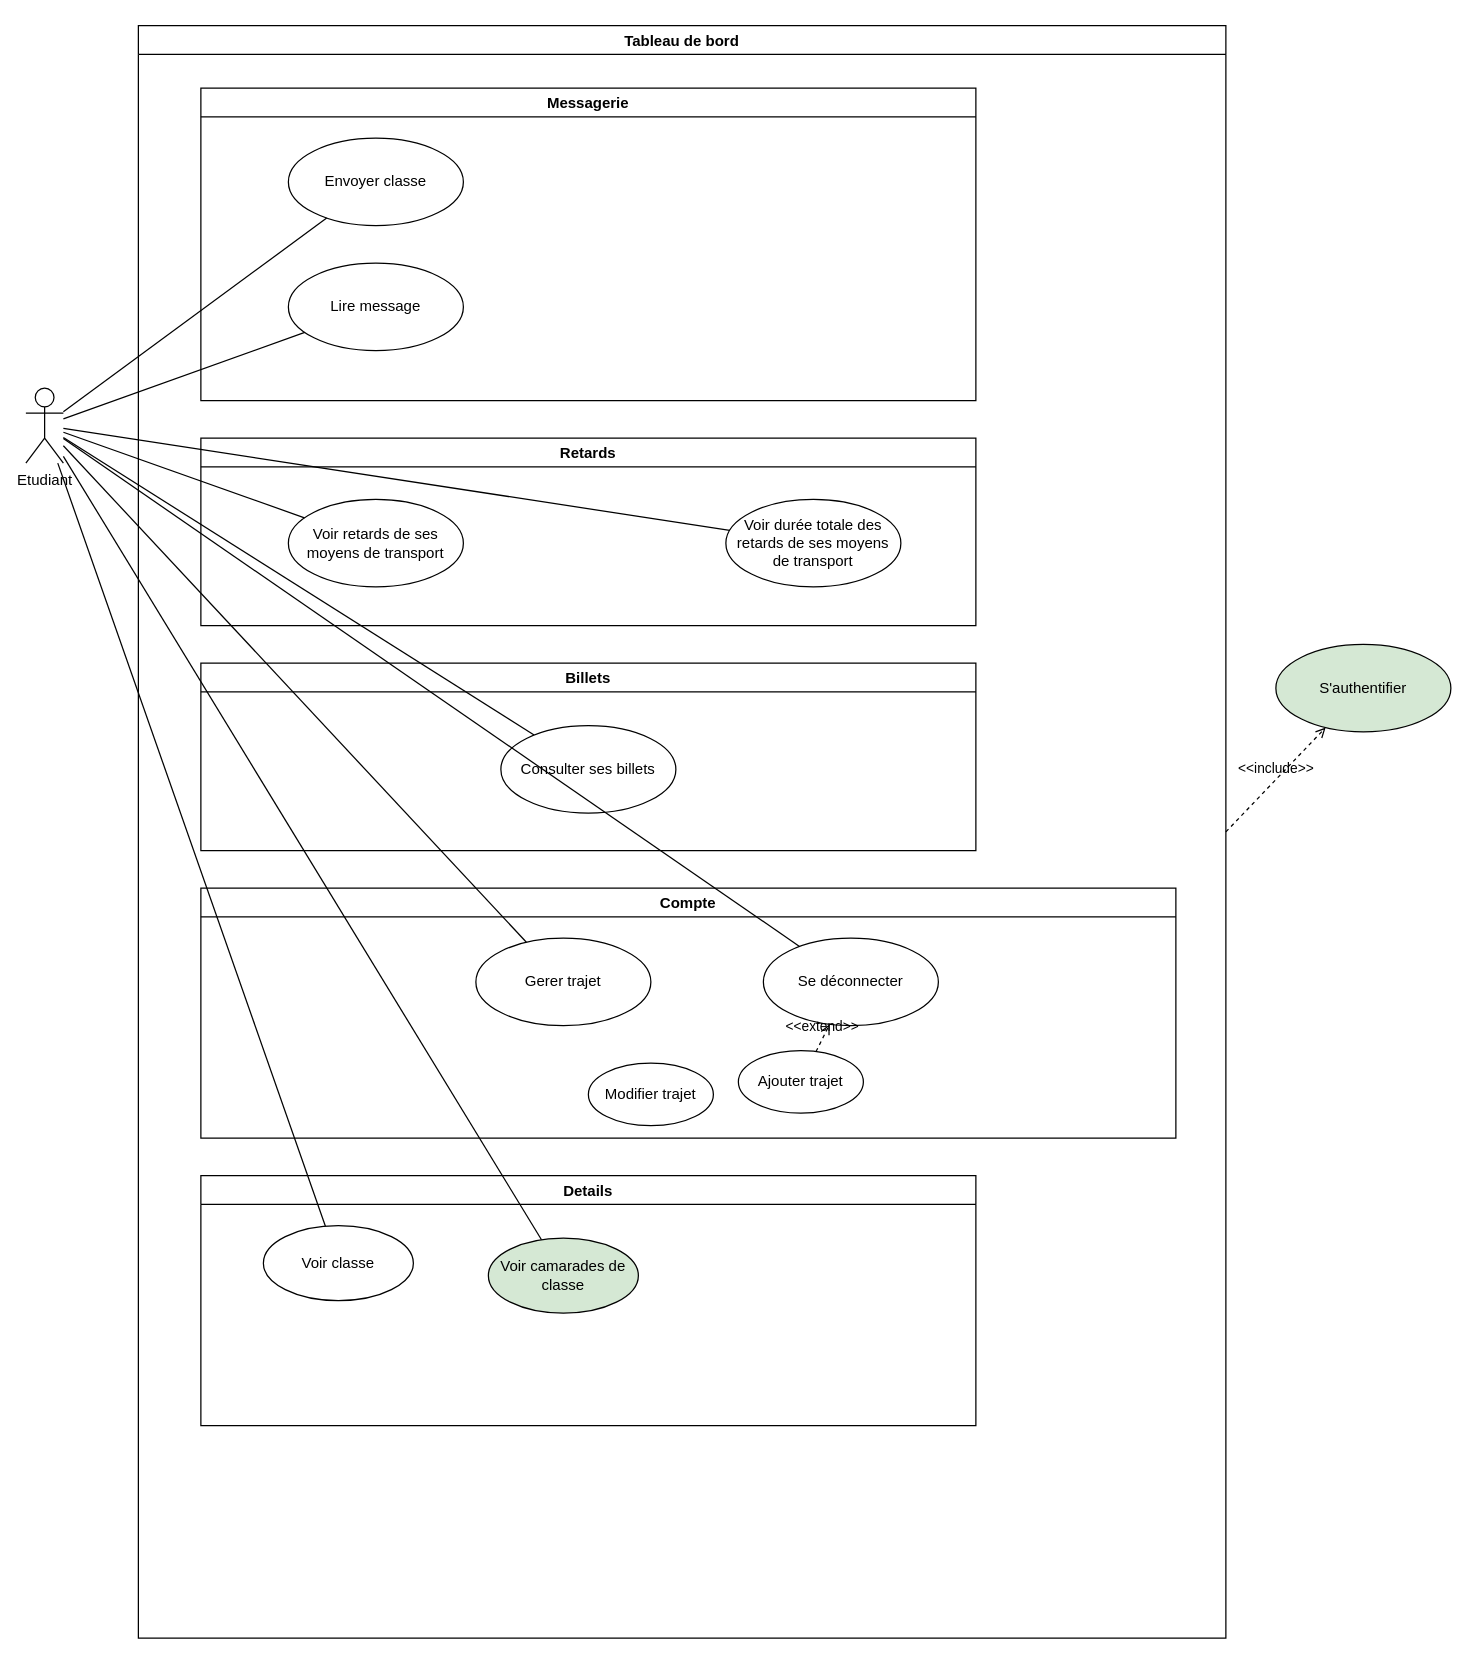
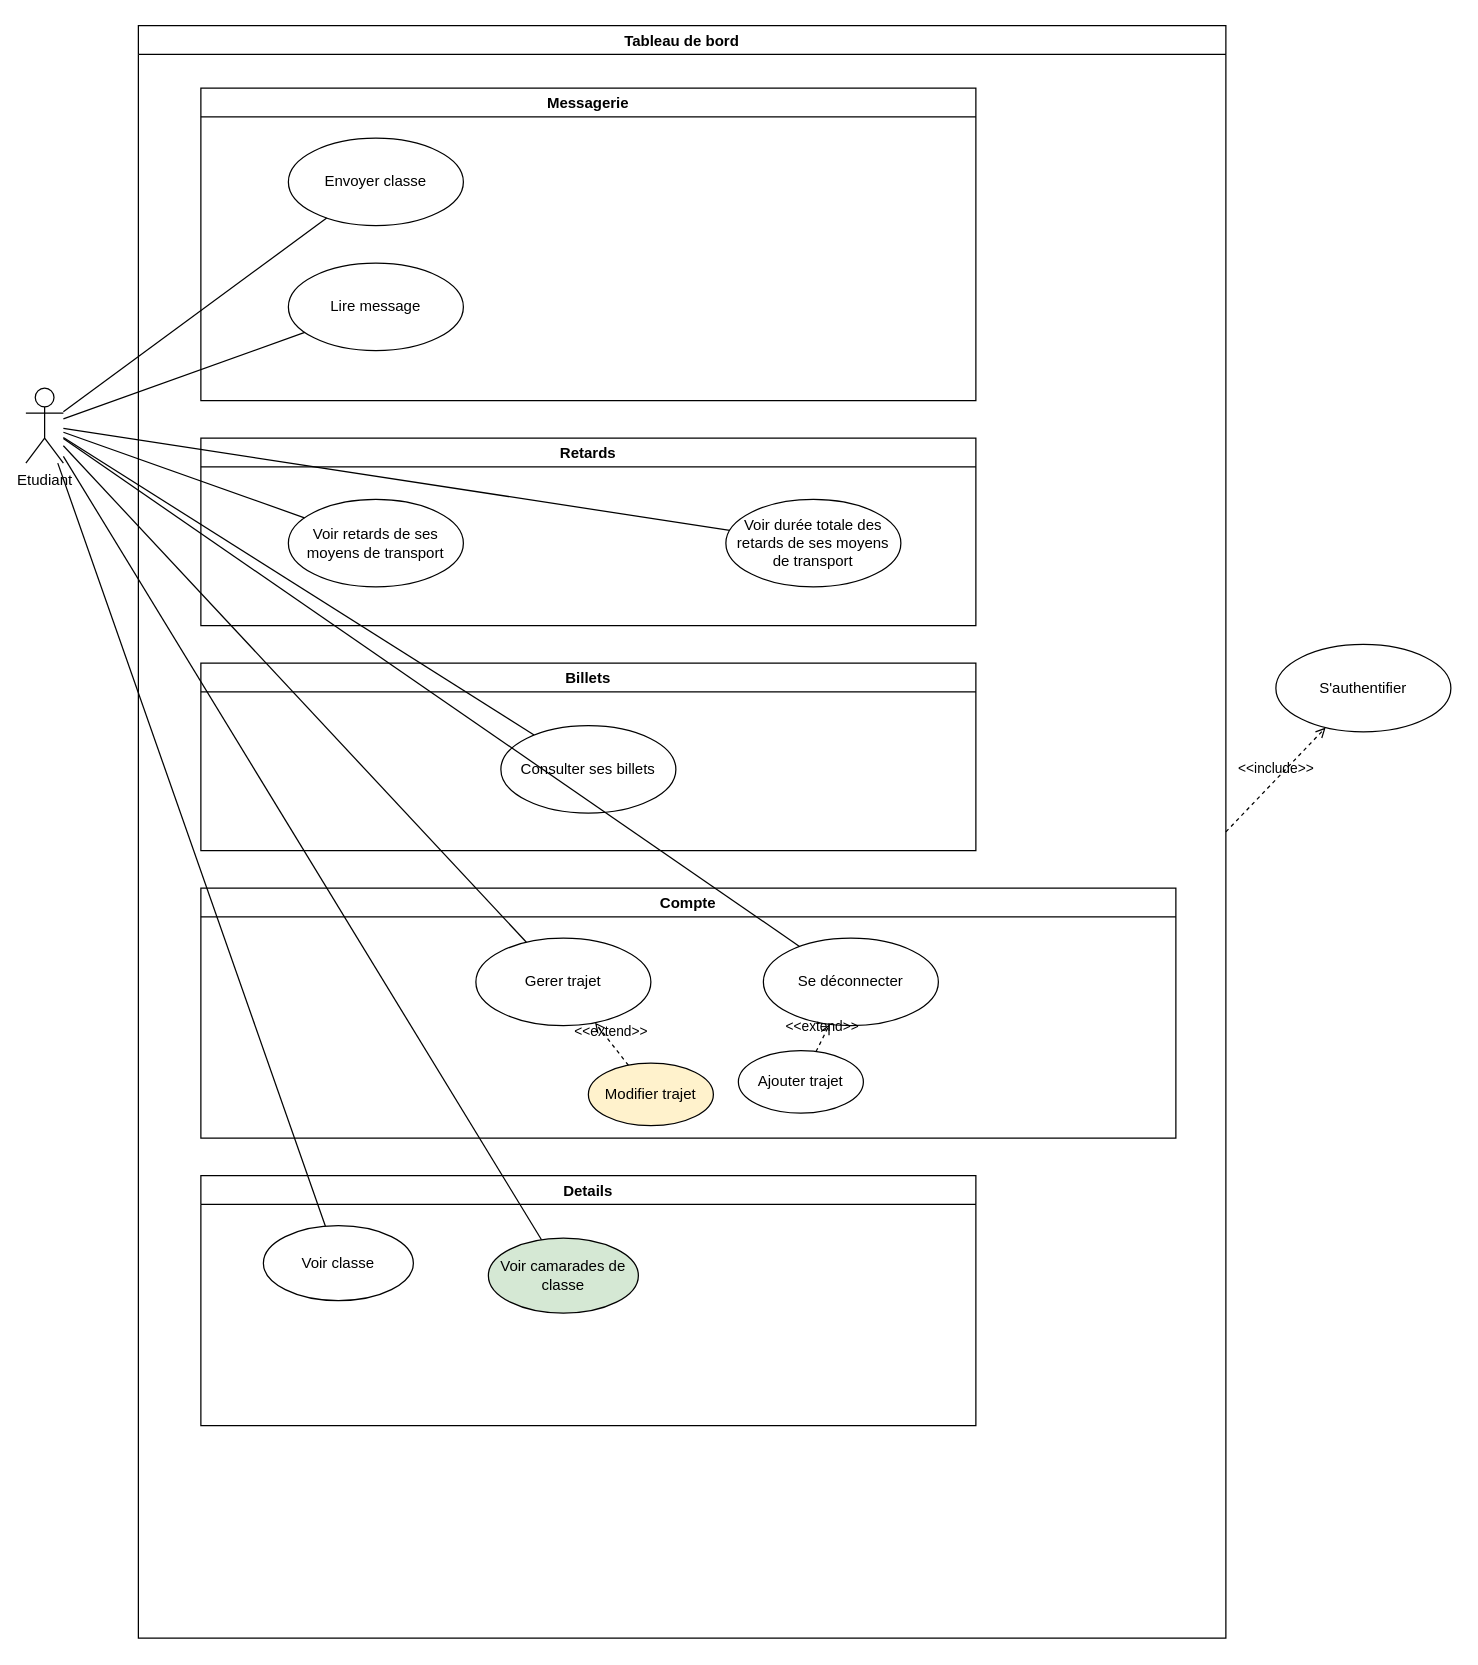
node "S'authentifier": fillcolor #d5e8d4 -> #ffffff
edge "Modifier trajet" -> "Gerer trajet": added, label "<<extend>>"
node "Modifier trajet": fillcolor #ffffff -> #fff2cc
